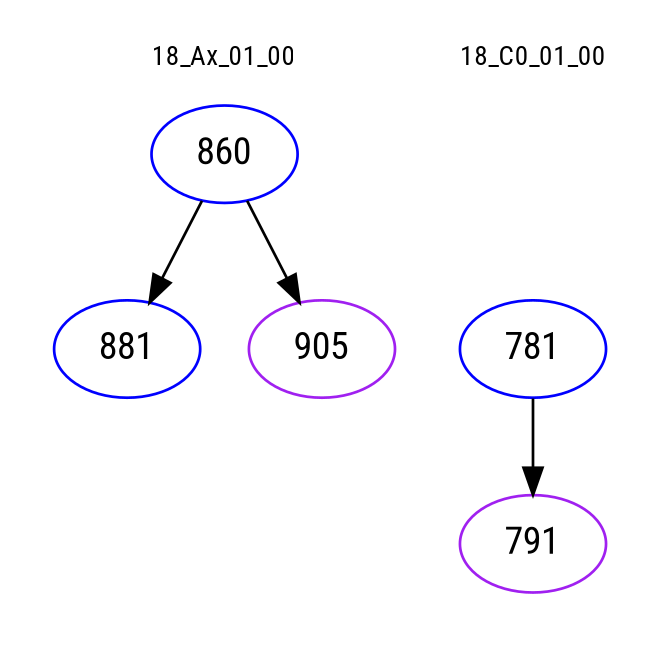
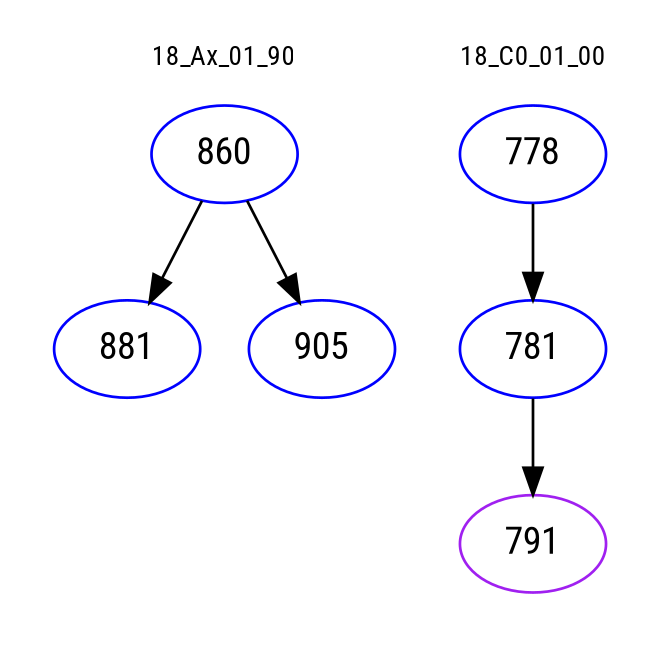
cluster "18_Ax_01_00": label "18_Ax_01_00" -> "18_Ax_01_90"
node "778": added
node "905": color purple -> blue
